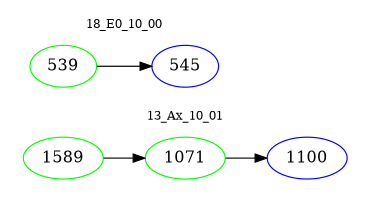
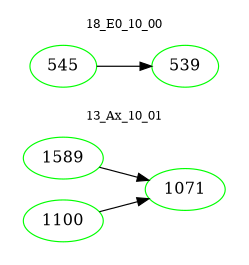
edge "539" -> "545": reversed
node "545": color blue -> green
edge "1071" -> "1100": reversed
node "1100": color blue -> green
